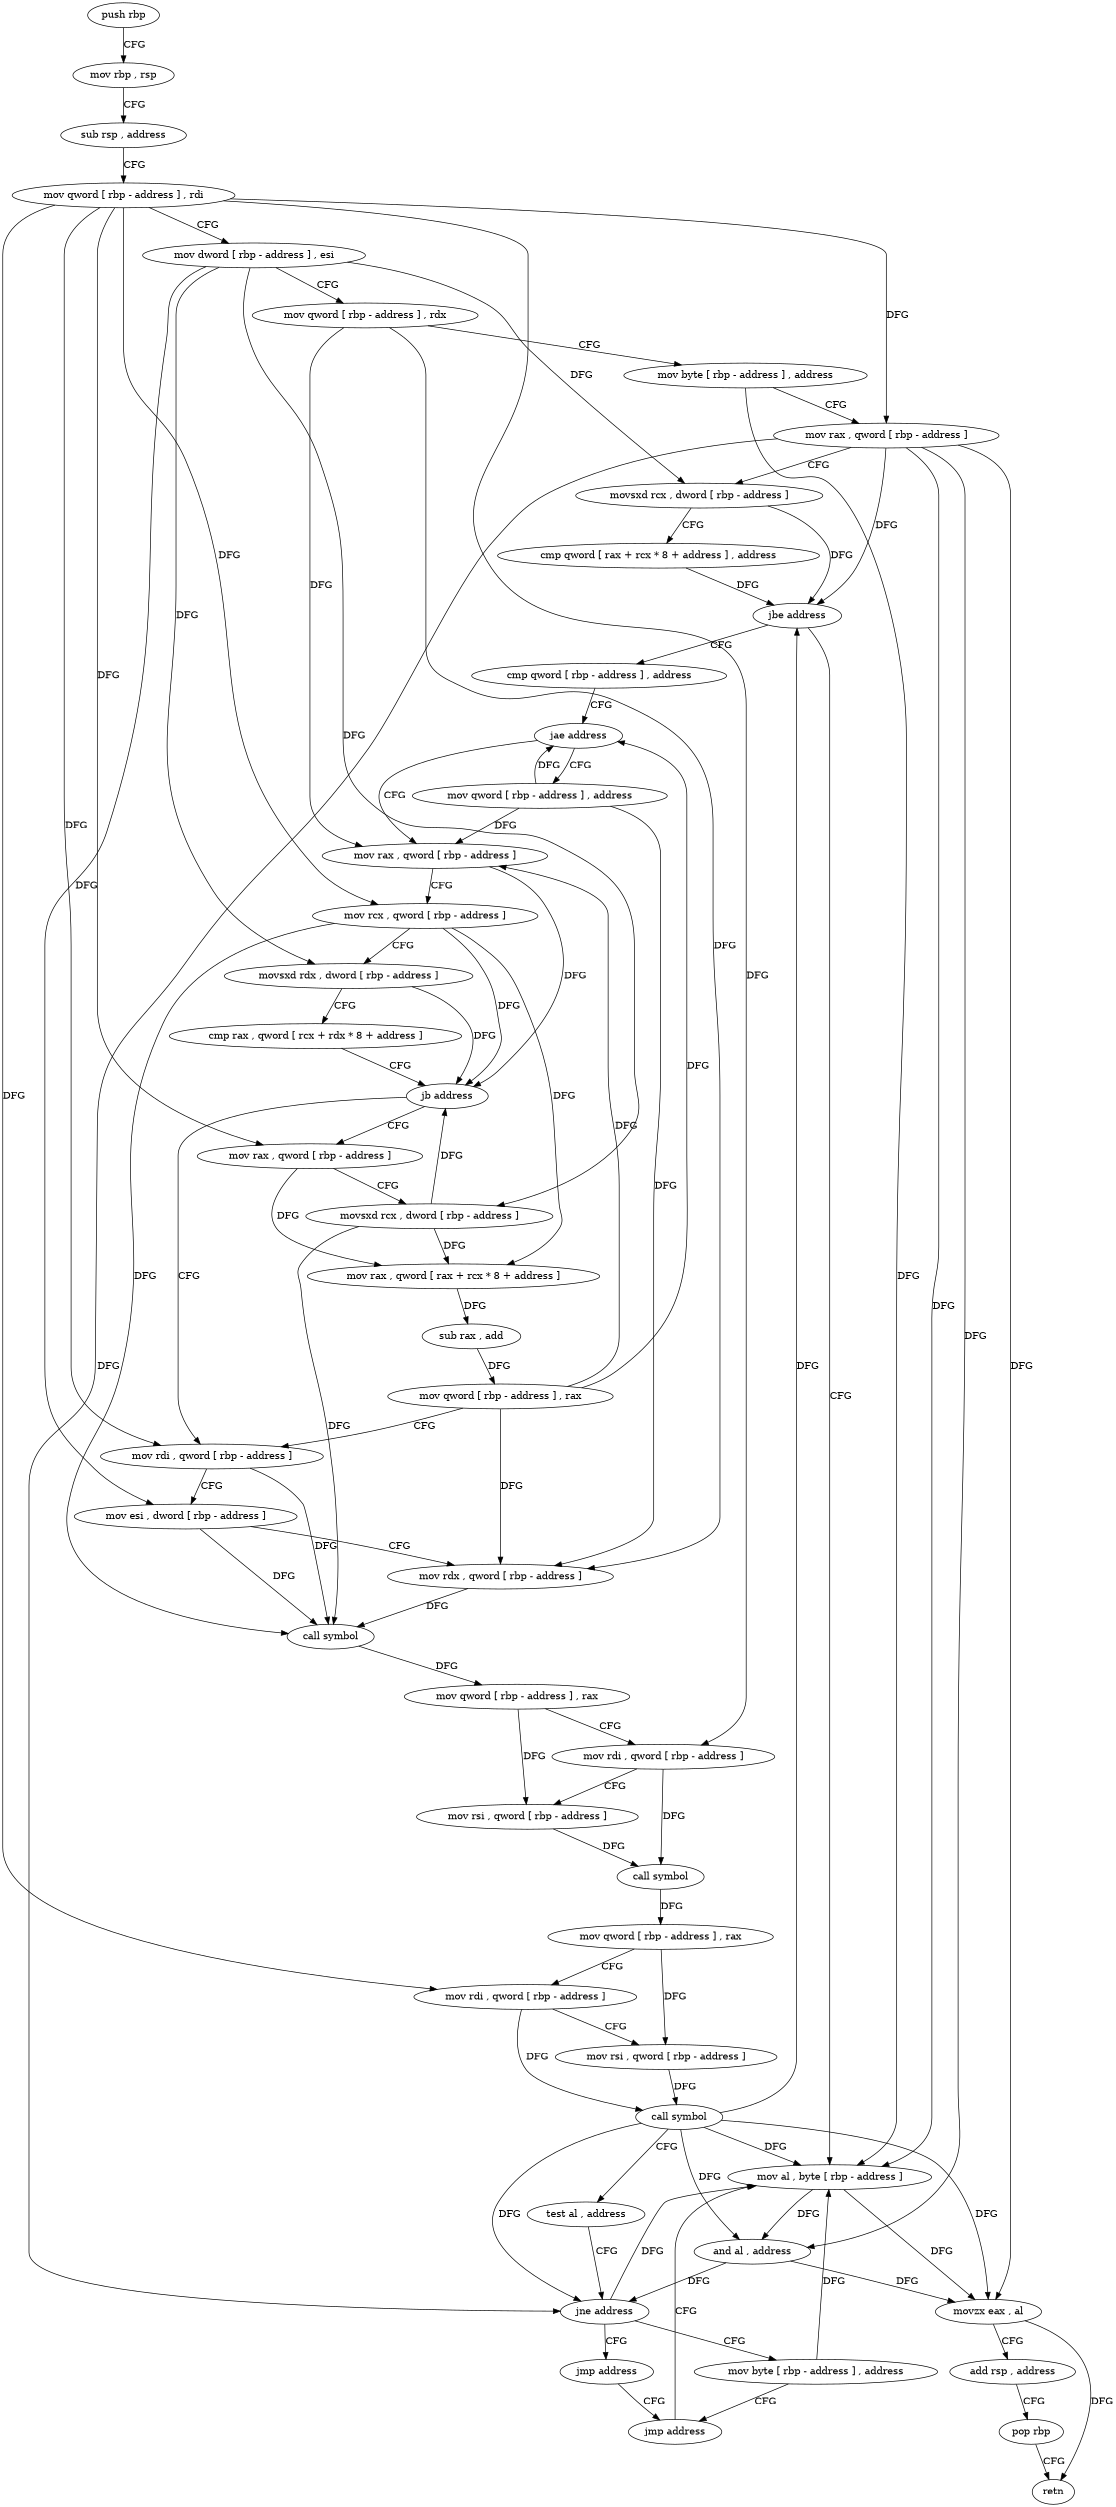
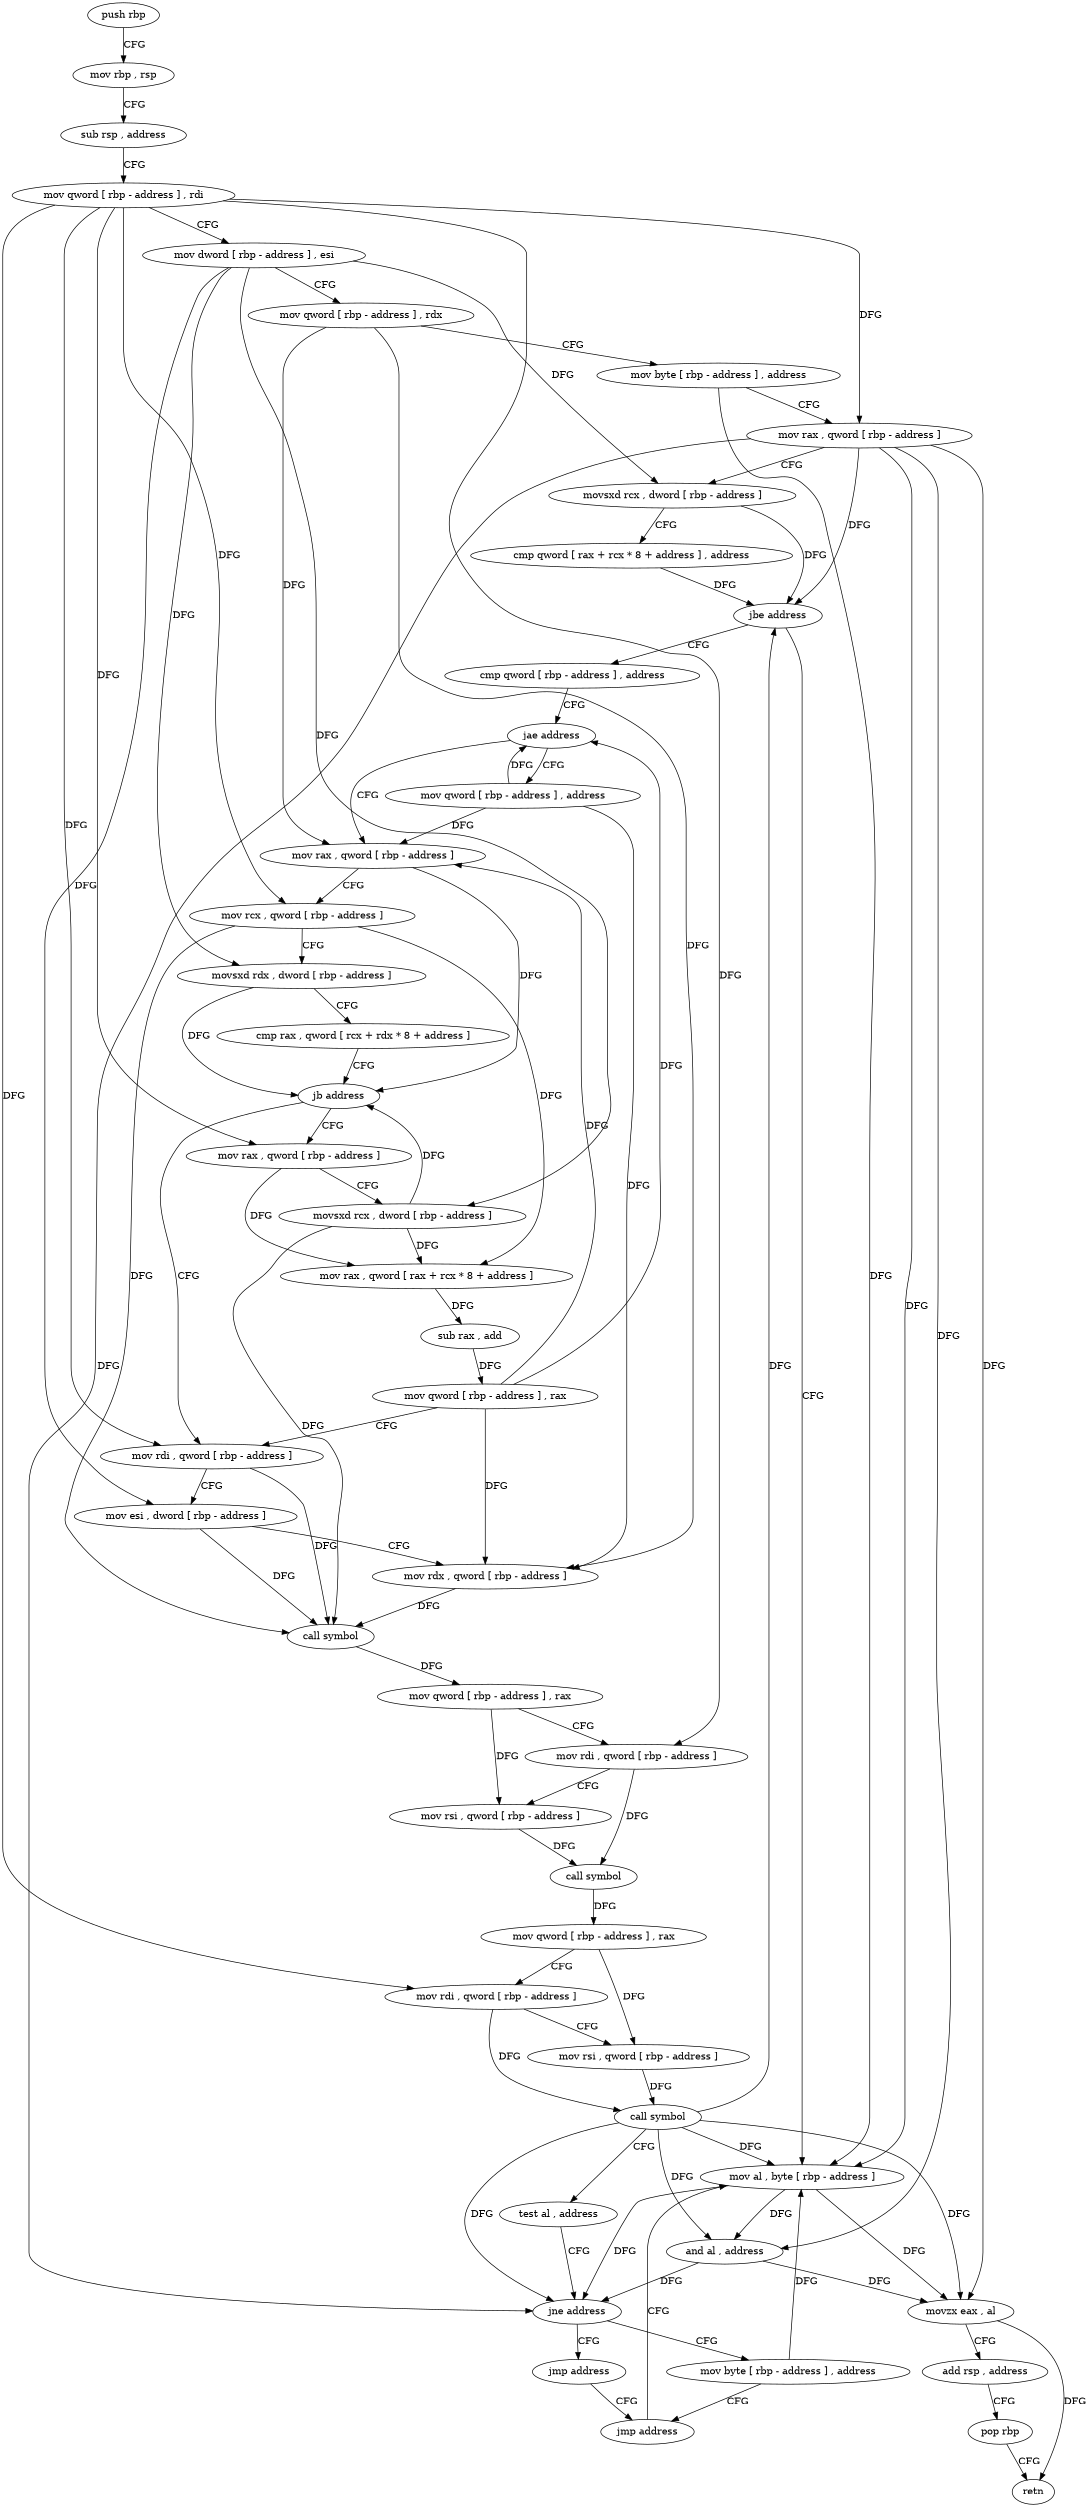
edge "mov rcx , qword [ rbp - address ]" -> "jb address": removed, label "DFG"
edge "jne address" -> "mov al , byte [ rbp - address ]": reversed
